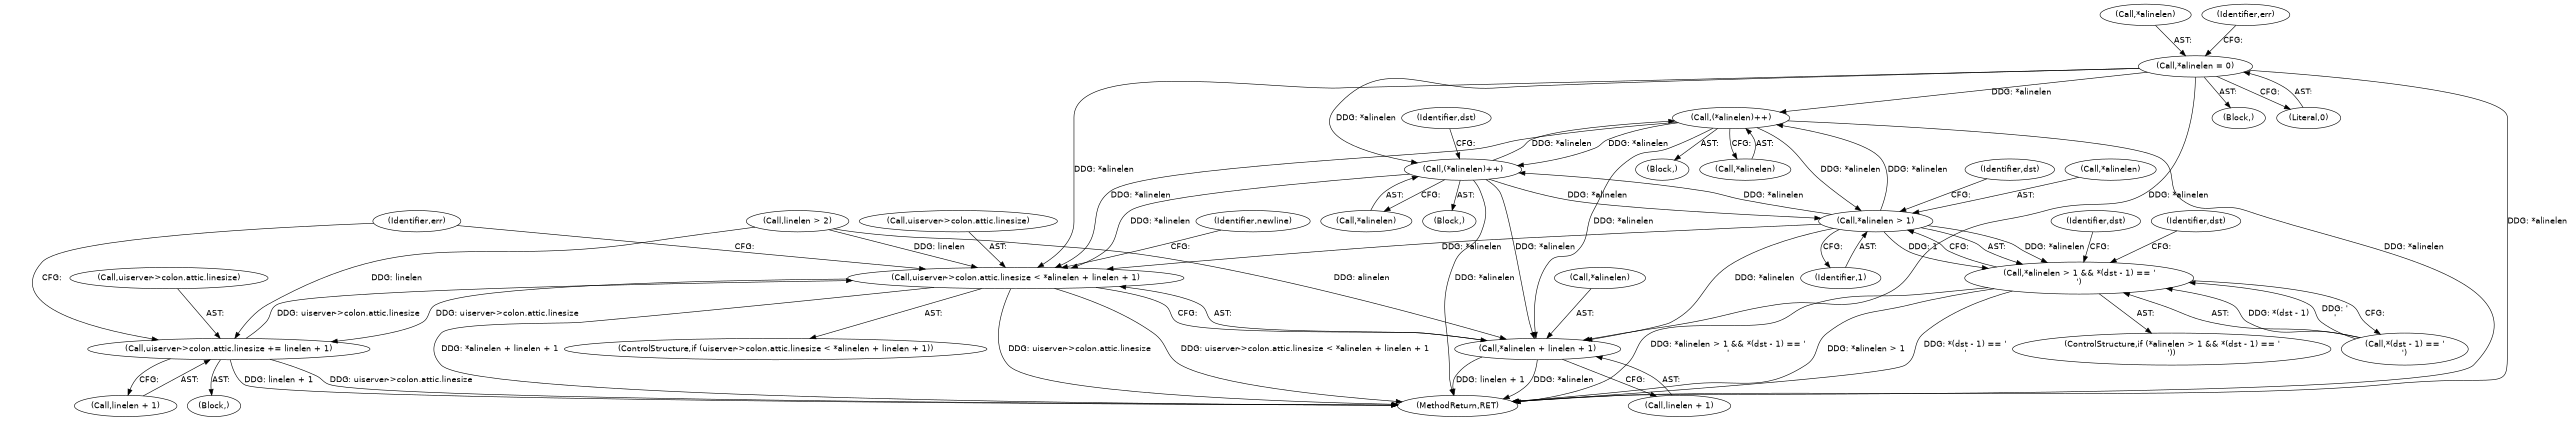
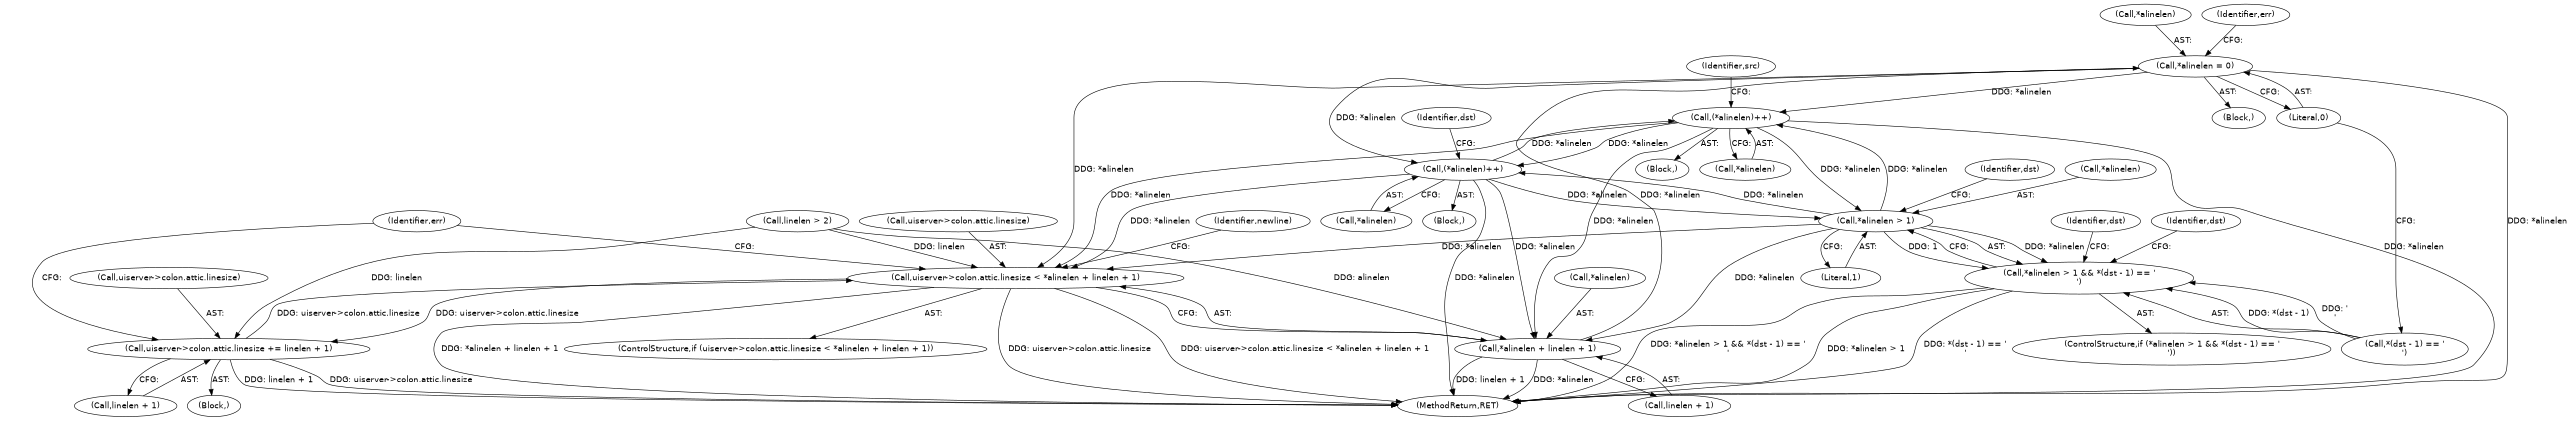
node "(Identifier,src)": added
edge "(Call,*alinelen = 0)" -> "(Call,*alinelen + linelen + 1)": reversed
node "(Identifier,1)": label "(Identifier,1)" -> "(Literal,1)"
edge "(Call,*alinelen > 1 && *(dst - 1) == ' ')" -> "(Call,*(dst - 1) == ' ')": now "(Literal,0)" -> "(Call,*(dst - 1) == ' ')"
